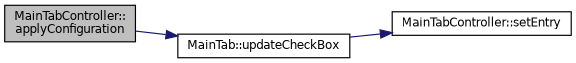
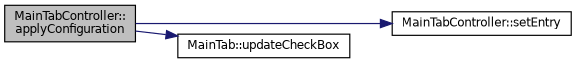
edge "MainTab::updateCheckBox" -> "MainTabController::setEntry": now "MainTabController:: applyConfiguration" -> "MainTabController::setEntry"
